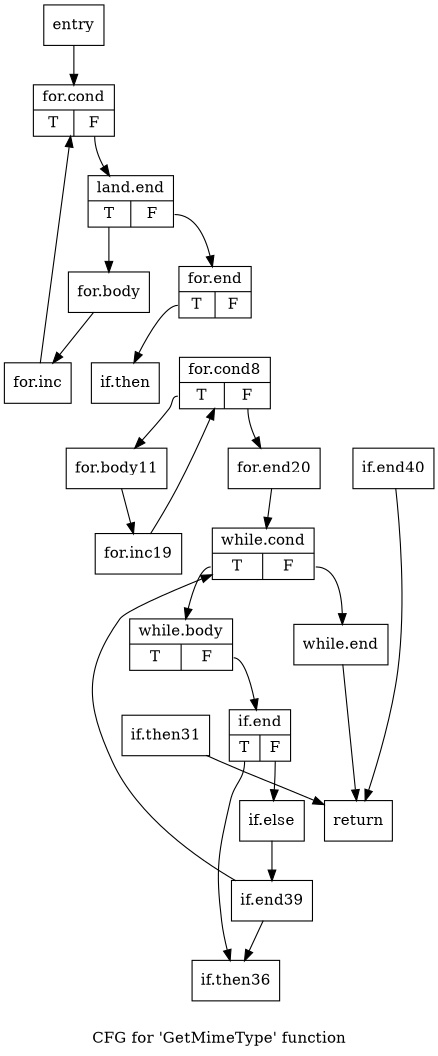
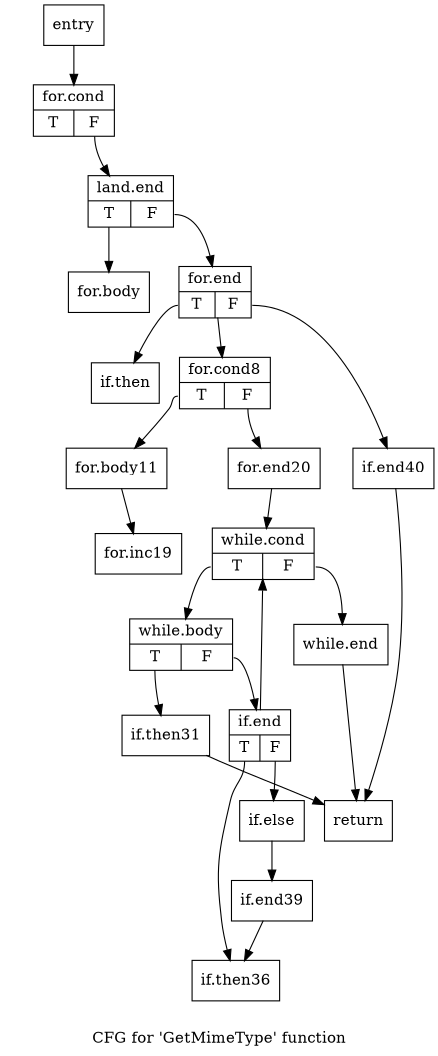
edge "for.end" -> "if.end40": added
node "for.inc": removed
edge "for.inc19" -> "for.cond8": now "for.end" -> "for.cond8"
edge "while.body" -> "if.then31": added
edge "if.end39" -> "while.cond": now "if.end" -> "while.cond"
